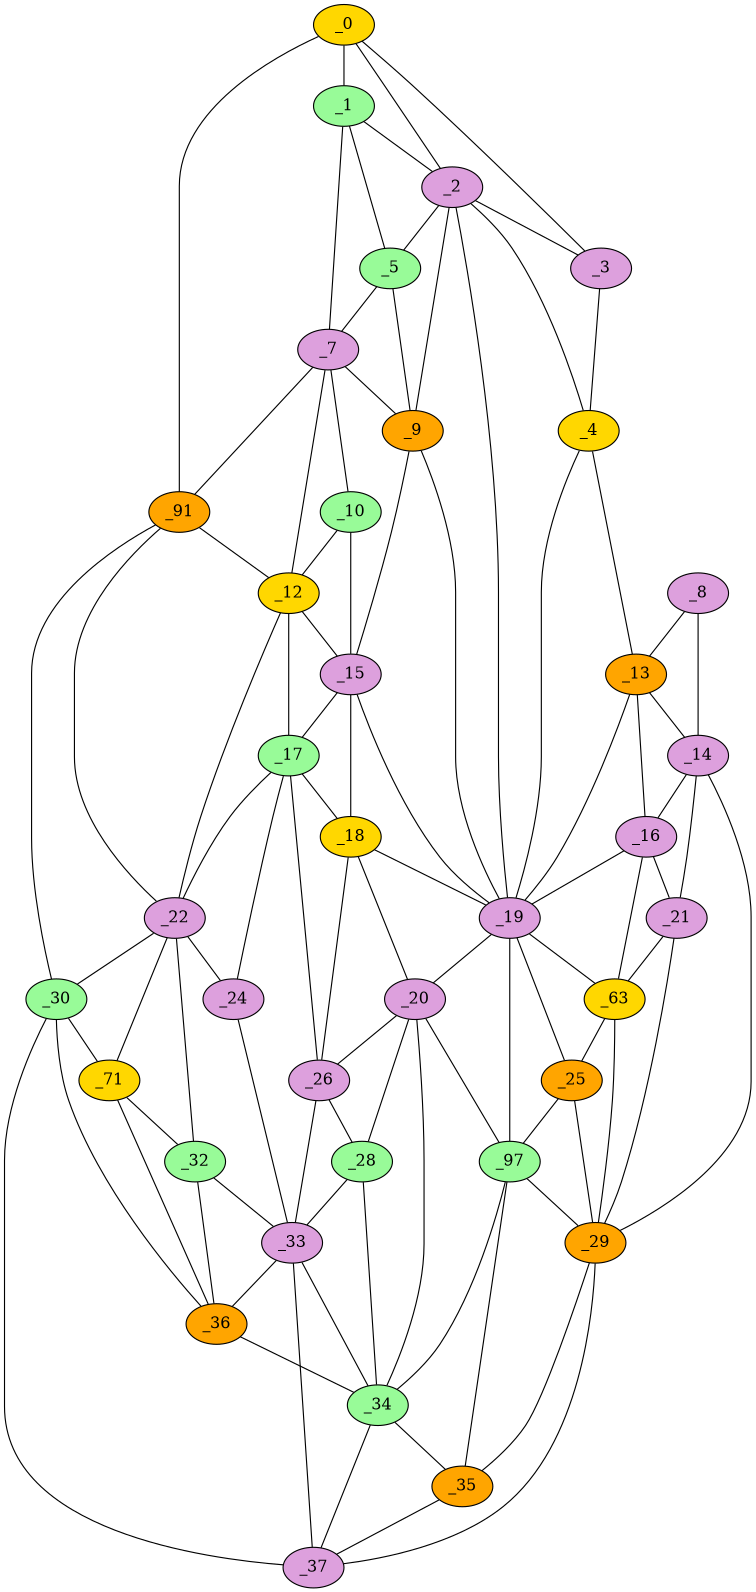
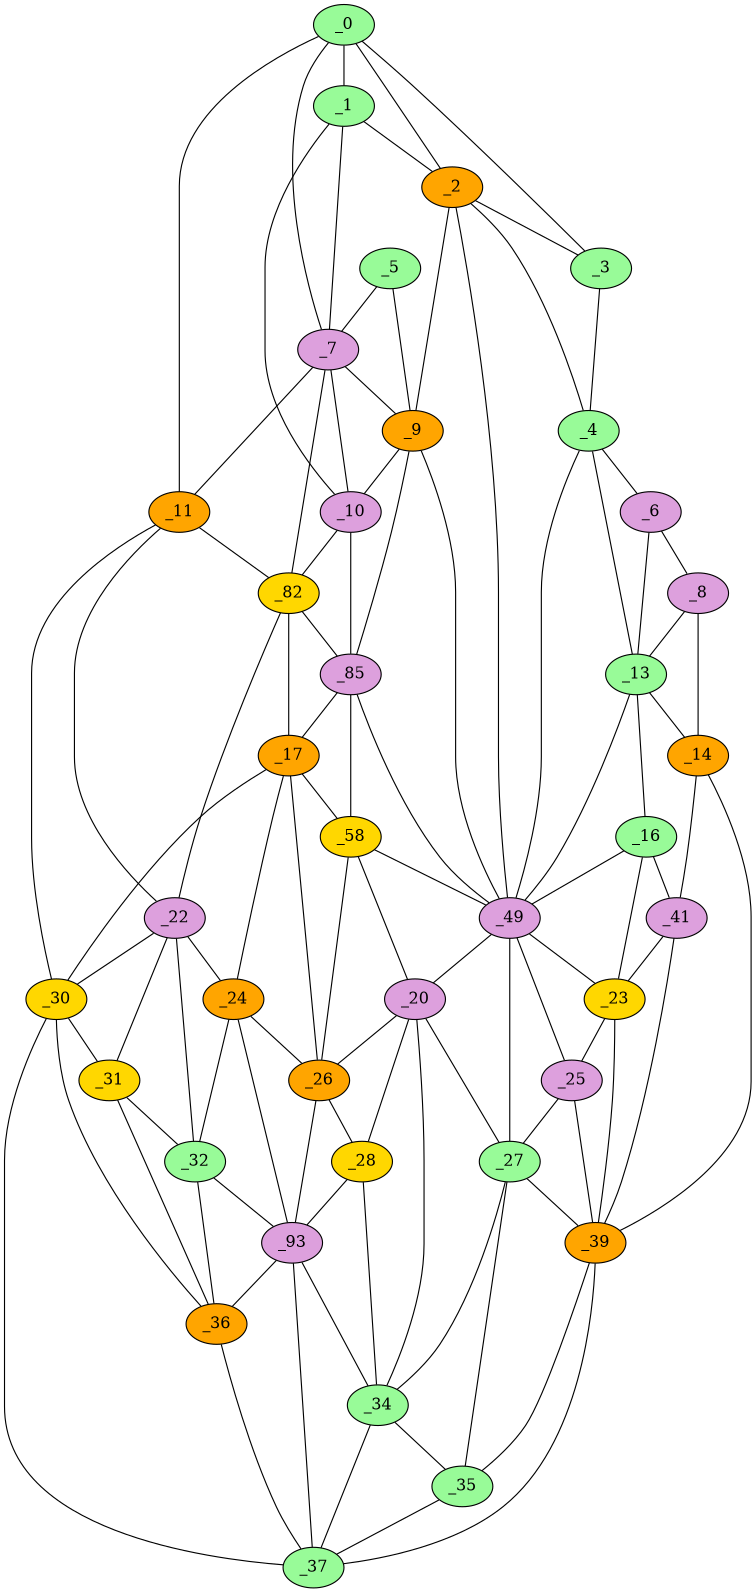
node "_0": fillcolor gold -> palegreen
edge "_1" -- "_5": now "_1" -- "_10"
node "_2": fillcolor plum -> orange
edge "_0" -- "_7": added
edge "_2" -- "_5": removed
node "_3": fillcolor plum -> palegreen
node "_4": fillcolor gold -> palegreen
edge "_9" -- "_10": added
node "_91": label "_91" -> "_11"
node "_10": fillcolor palegreen -> plum
node "_6": added
node "_12": label "_12" -> "_82"
node "_15": label "_15" -> "_85"
node "_13": fillcolor orange -> palegreen
node "_17": fillcolor palegreen -> orange
node "_14": fillcolor plum -> orange
edge "_14" -- "_16": removed
edge "_17" -- "_22": now "_17" -- "_30"
node "_18": label "_18" -> "_58"
node "_16": fillcolor plum -> palegreen
node "_19": label "_19" -> "_49"
node "_21": label "_21" -> "_41"
node "_30": fillcolor palegreen -> gold
node "_24": fillcolor plum -> orange
node "_63": label "_63" -> "_23"
edge "_24" -- "_26": added
node "_71": label "_71" -> "_31"
edge "_24" -- "_32": added
node "_26": fillcolor plum -> orange
node "_25": fillcolor orange -> plum
node "_28": fillcolor palegreen -> gold
node "_97": label "_97" -> "_27"
node "_33": label "_33" -> "_93"
node "_29": label "_29" -> "_39"
edge "_36" -- "_34": now "_36" -- "_37"
node "_35": fillcolor orange -> palegreen
node "_37": fillcolor plum -> palegreen
